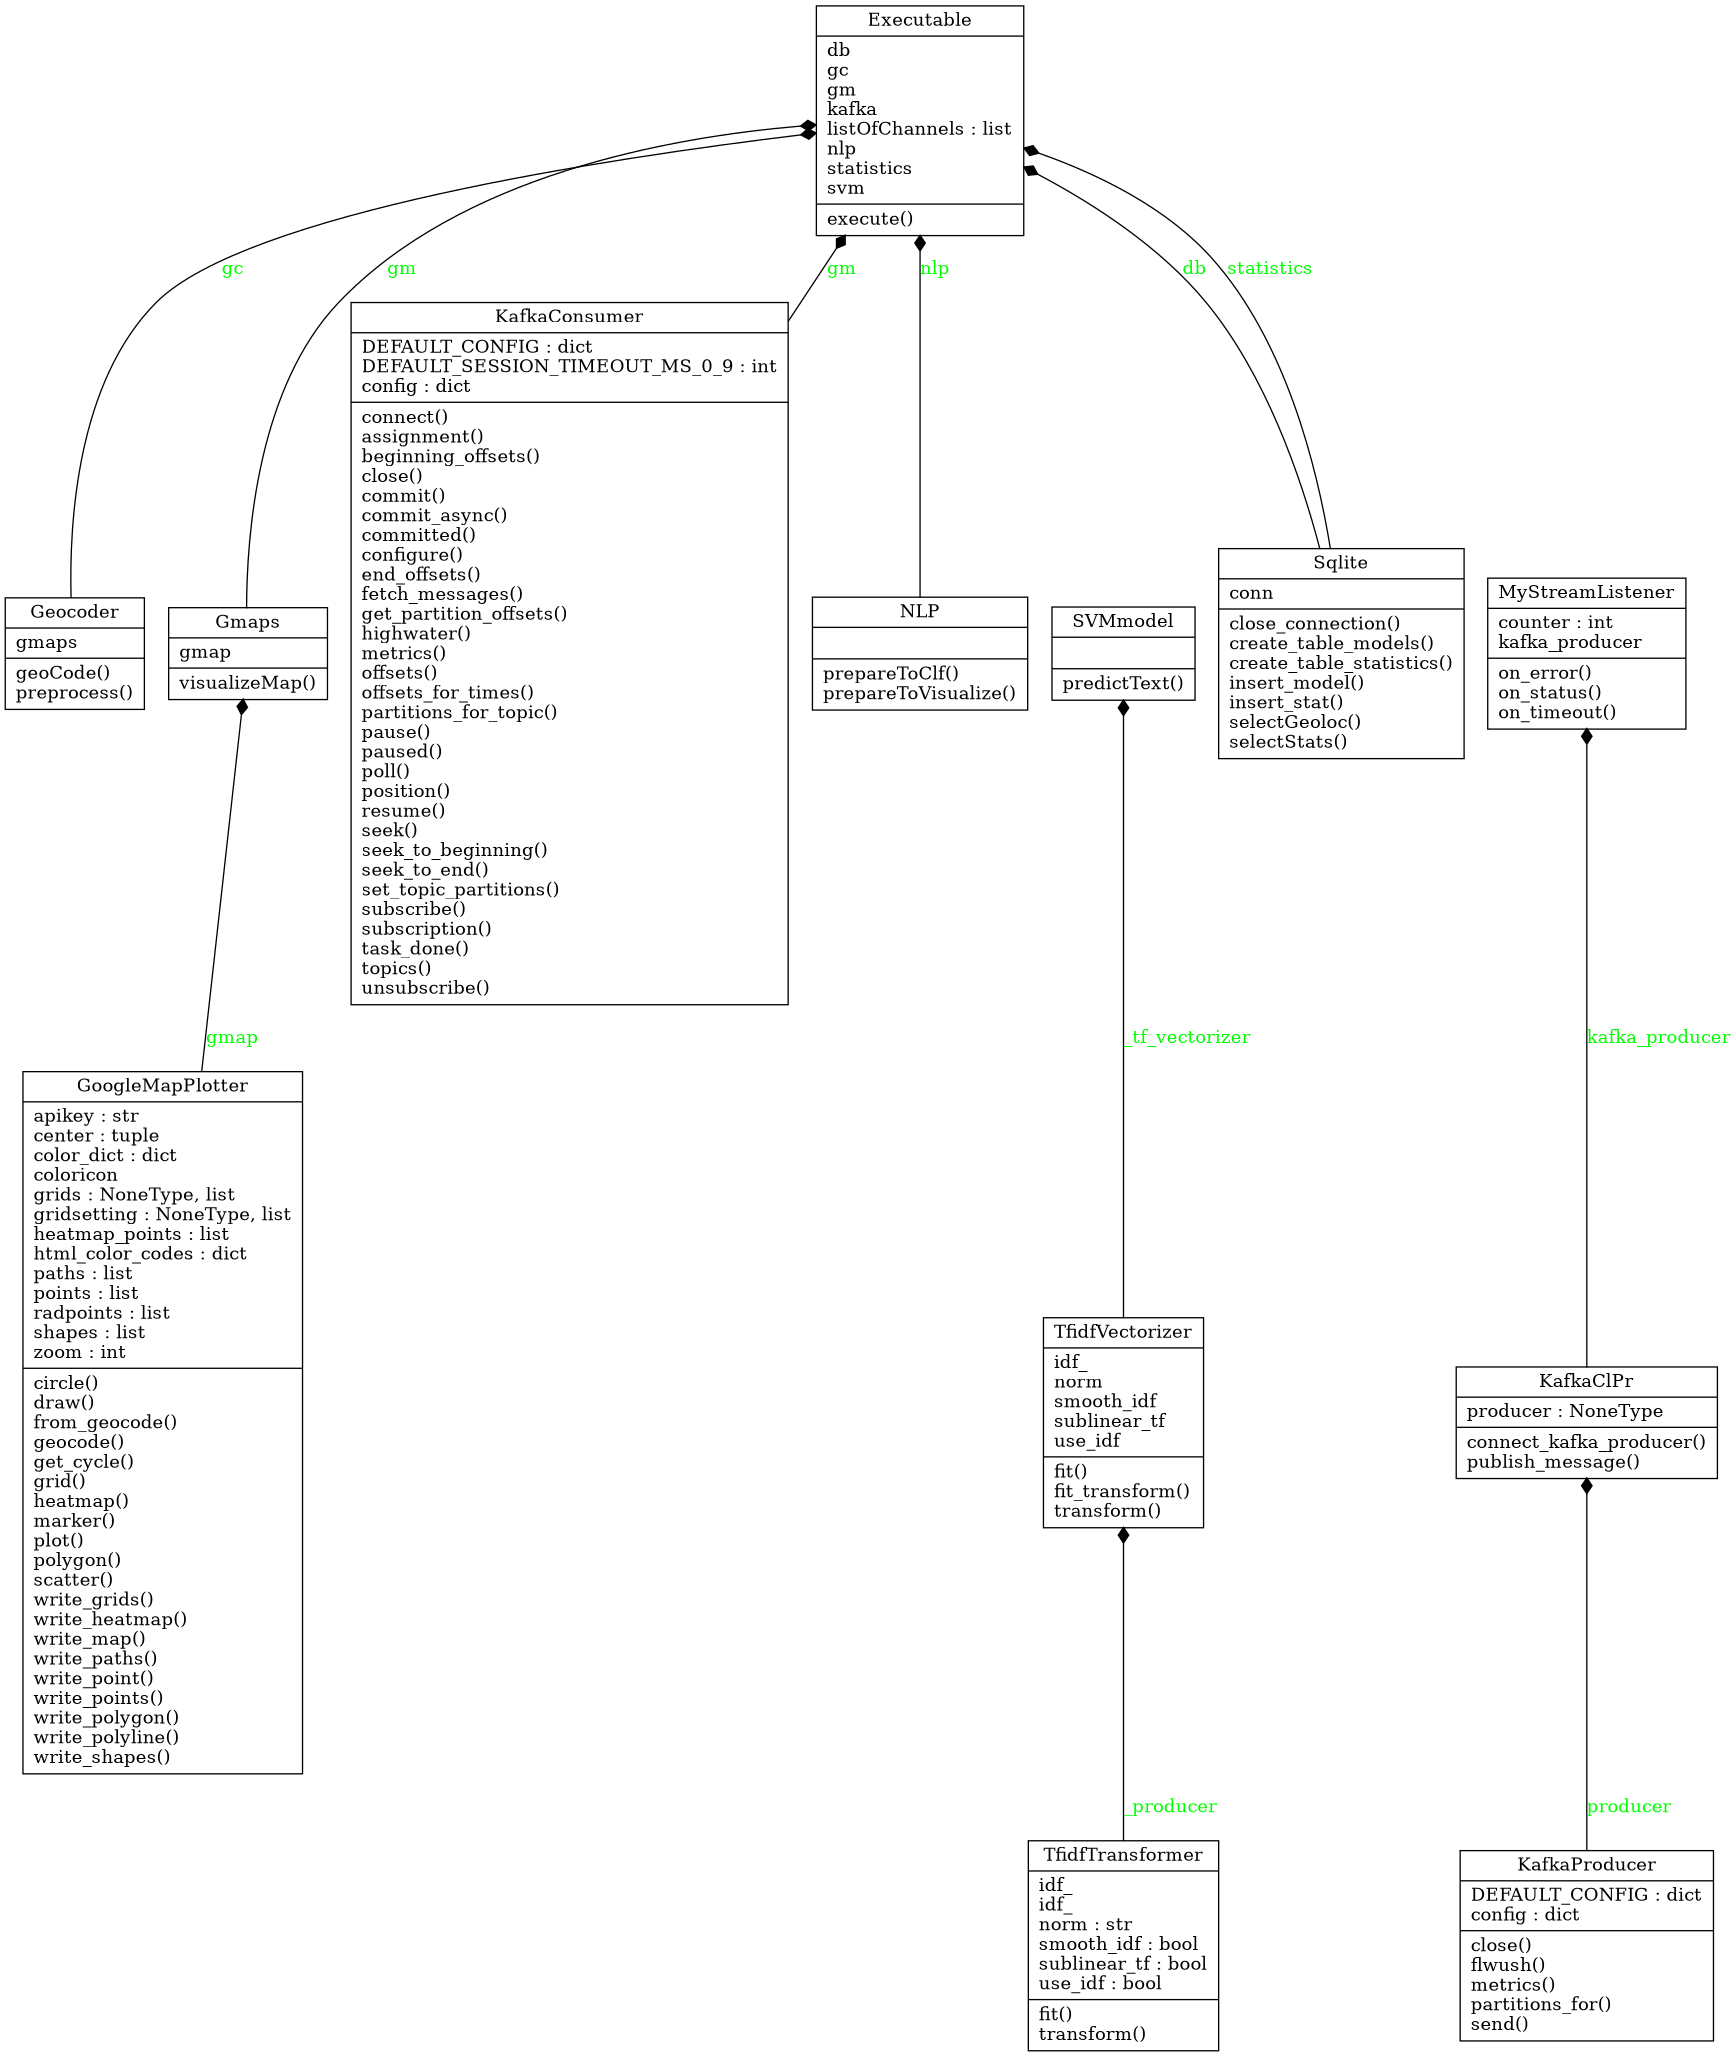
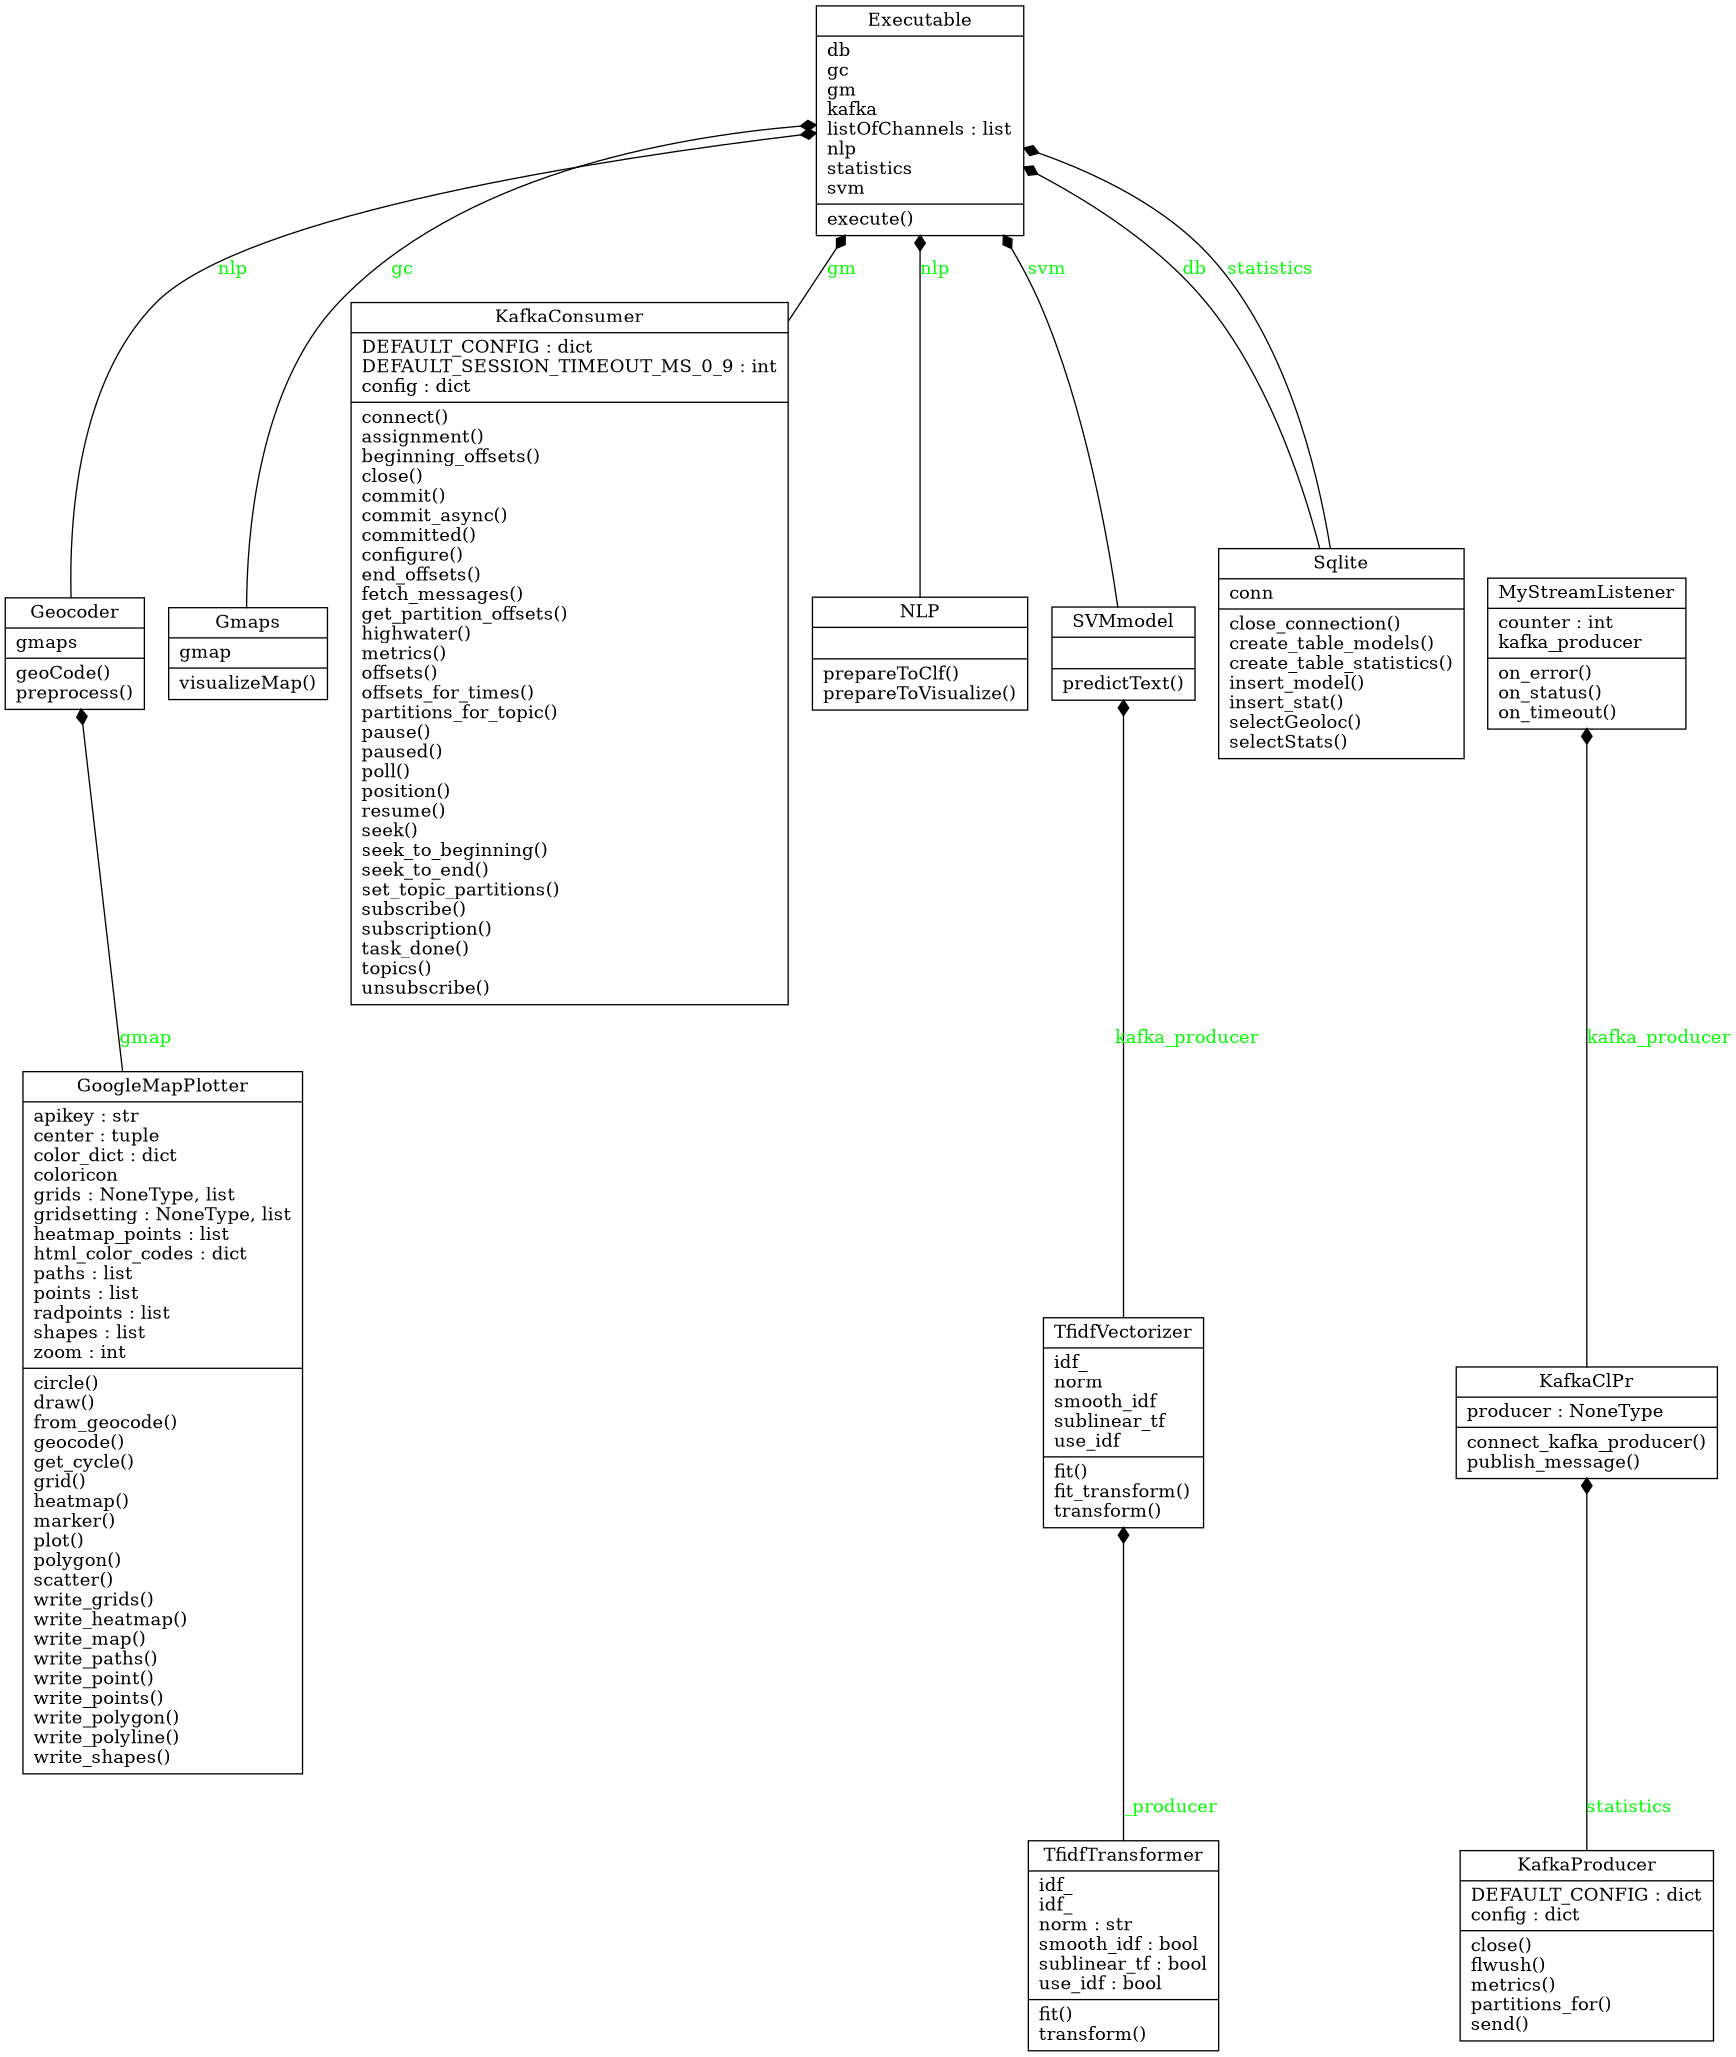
edge "Geocoder" -> "Executable": label "gc" -> "nlp"
edge "Gmaps" -> "Executable": label "gm" -> "gc"
edge "SVMmodel" -> "Executable": added, label "svm"
edge "GoogleMapPlotter" -> "Gmaps": now "GoogleMapPlotter" -> "Geocoder"
edge "TfidfVectorizer" -> "SVMmodel": label "_tf_vectorizer" -> "kafka_producer"
edge "KafkaProducer" -> "KafkaClPr": label "producer" -> "statistics"
